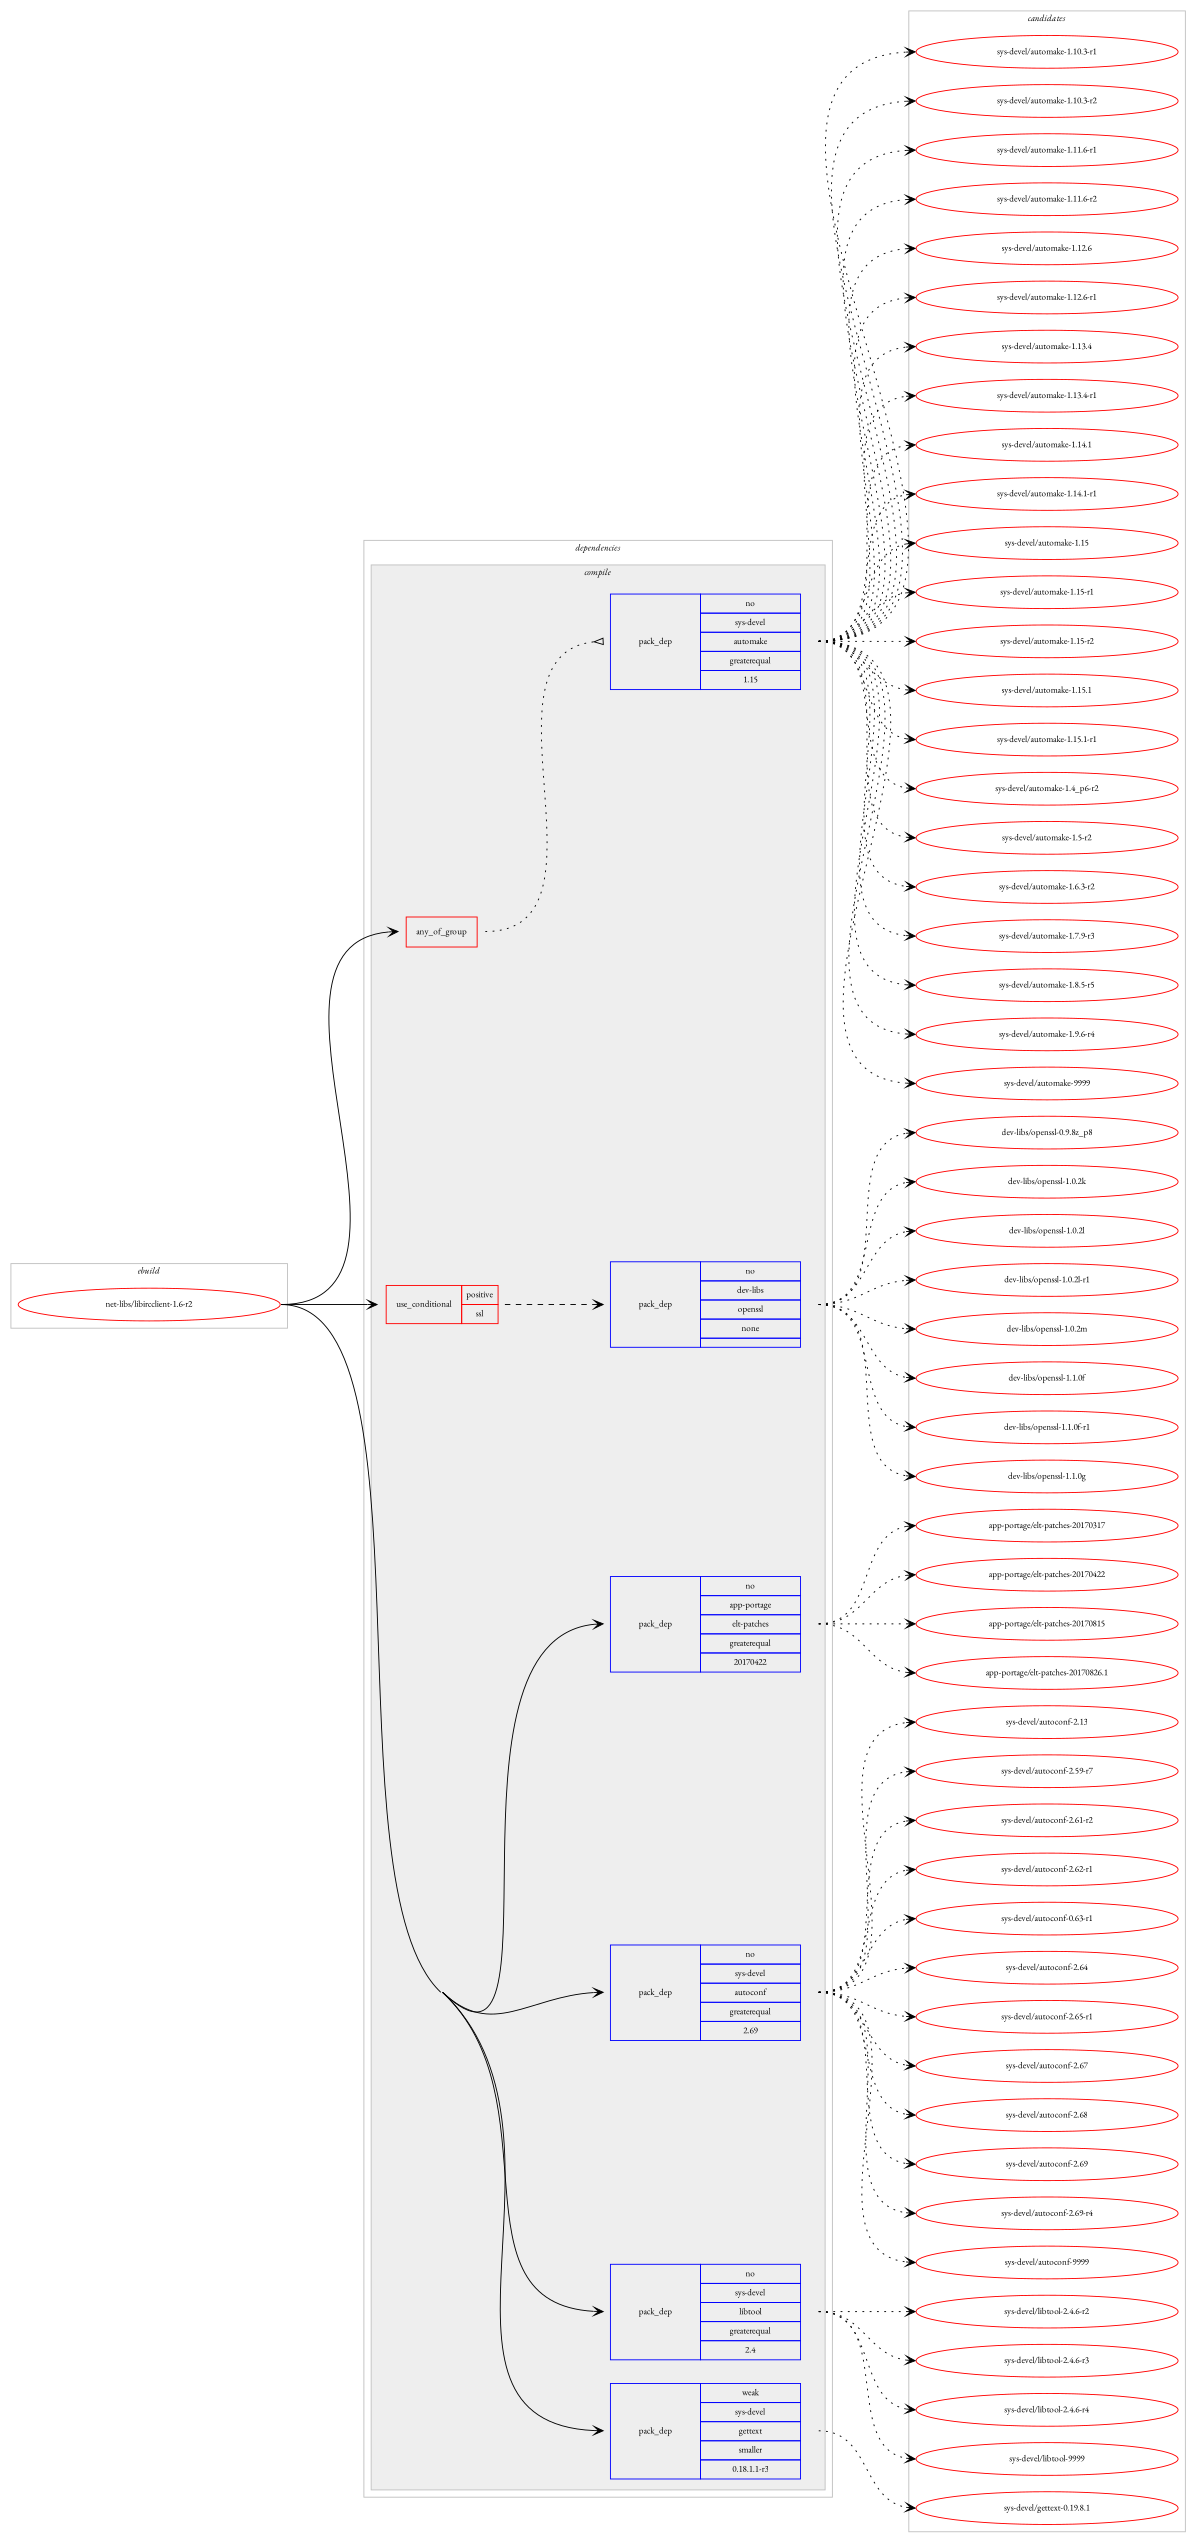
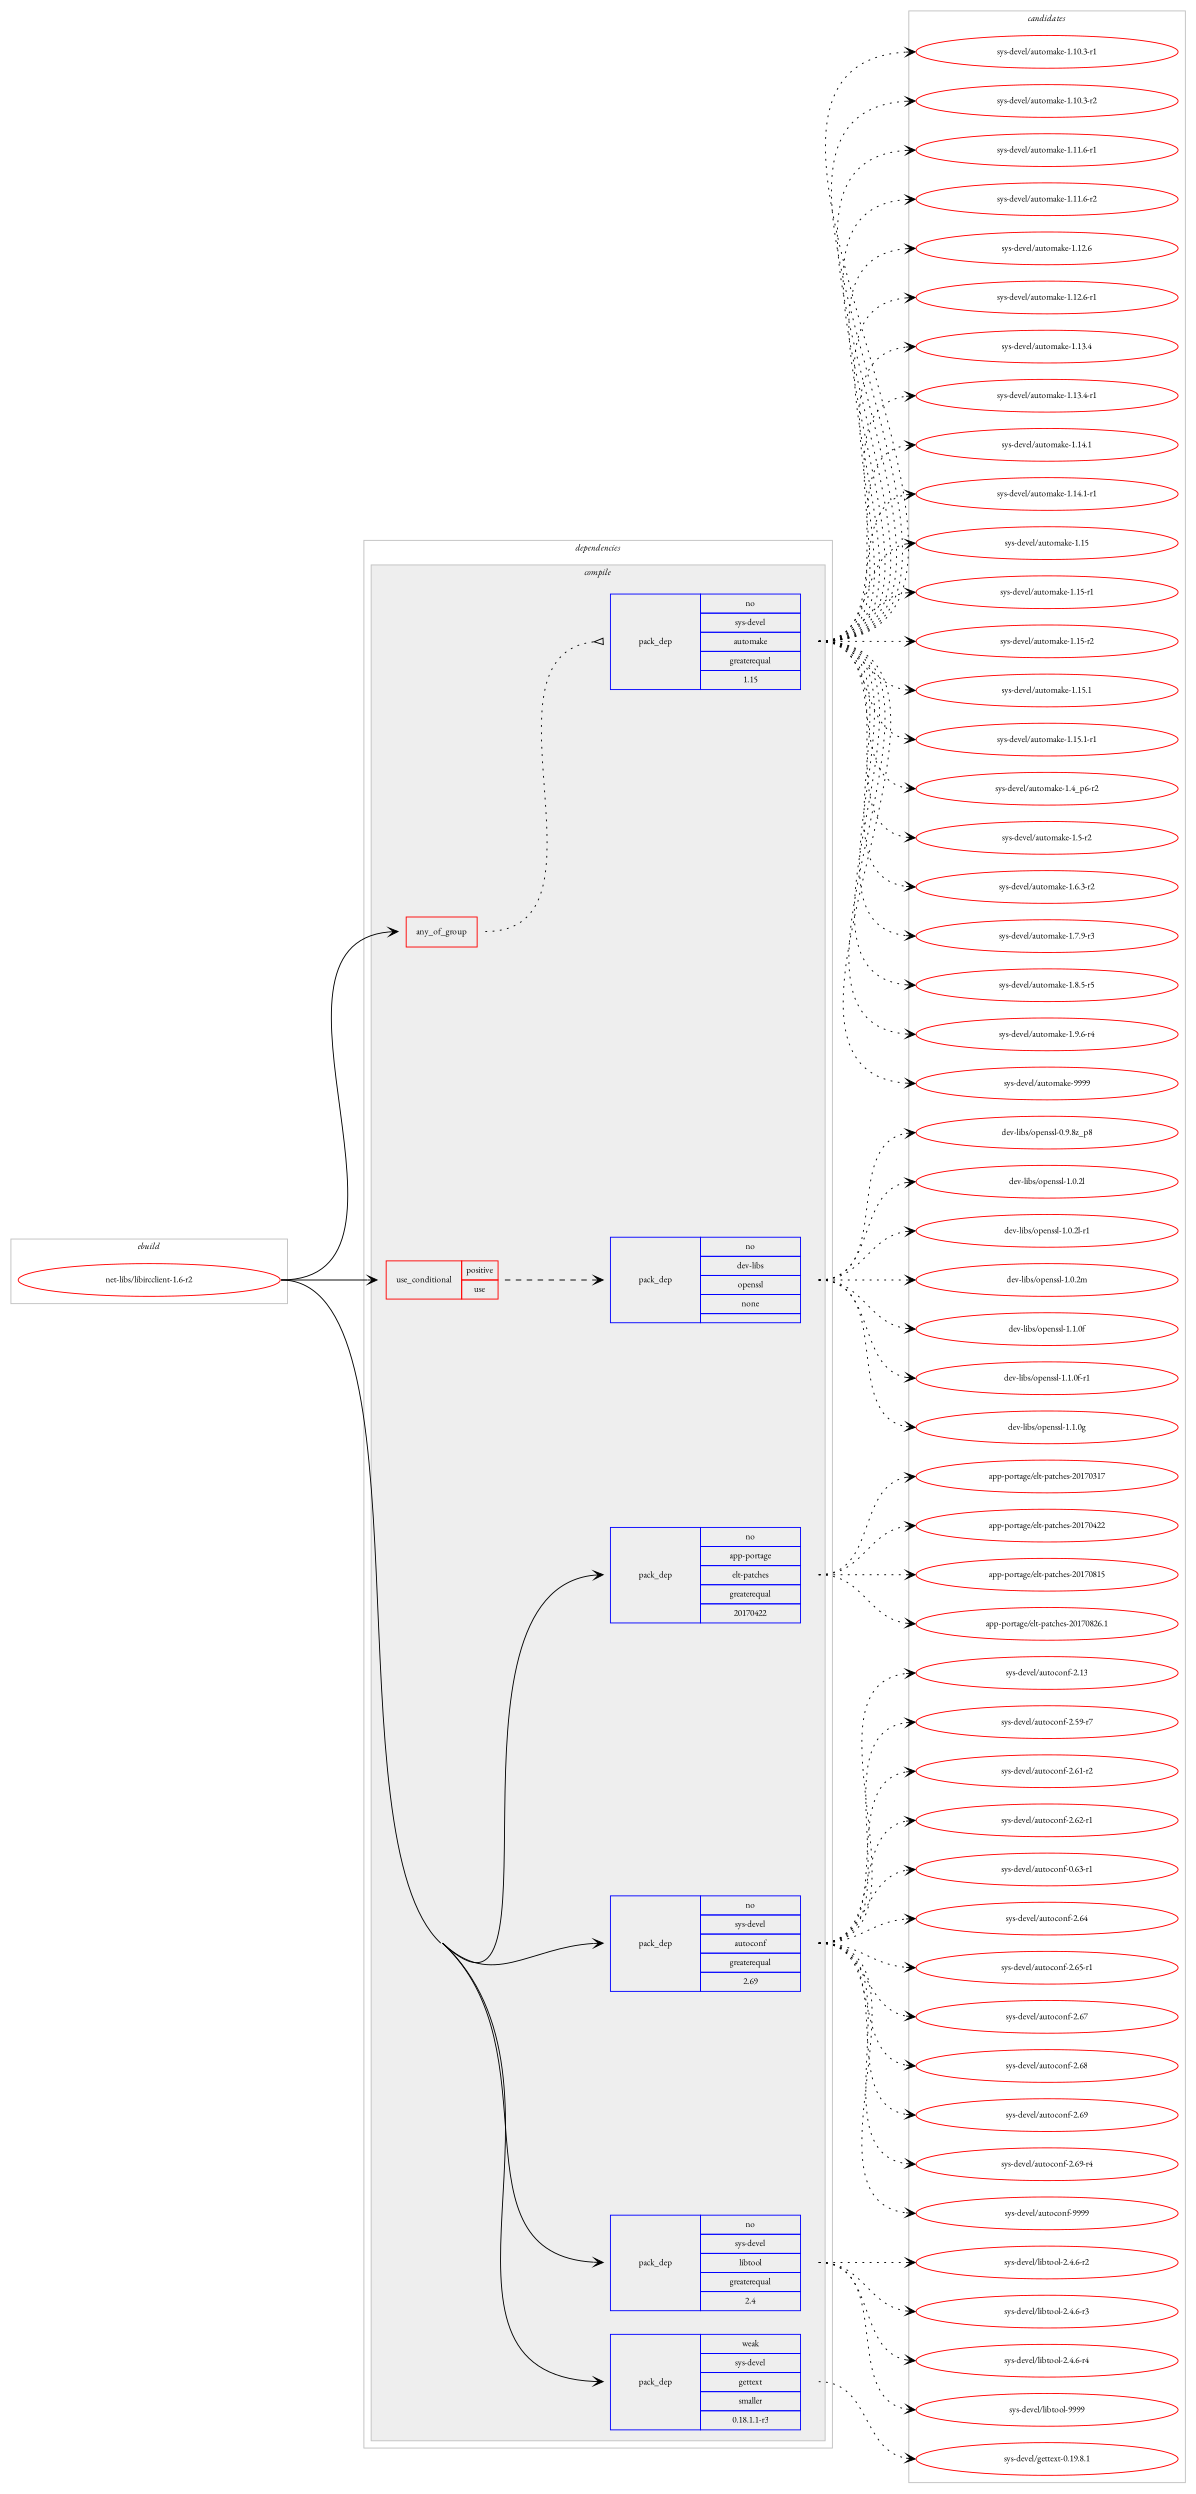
node "dev-libs/openssl-1.0.2k": removed
node "use_conditional": text "ssl" -> "use"
